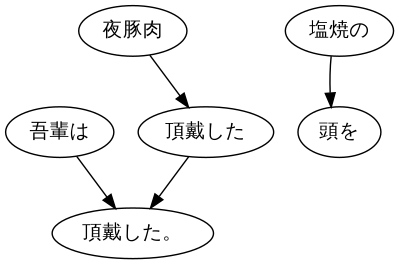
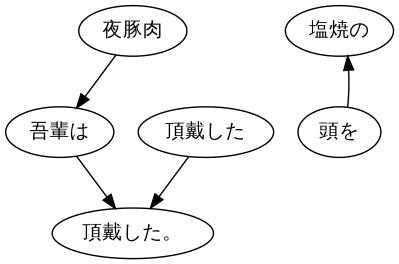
edge "塩焼の" -> "頭を": reversed
edge "夜豚肉" -> "頂戴した": now "夜豚肉" -> "吾輩は"
